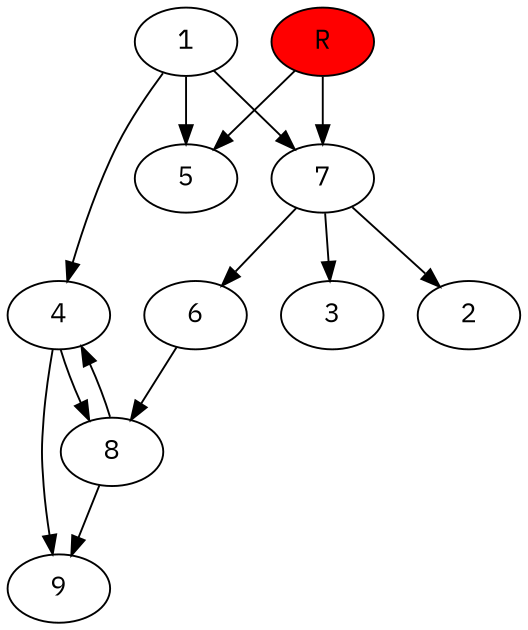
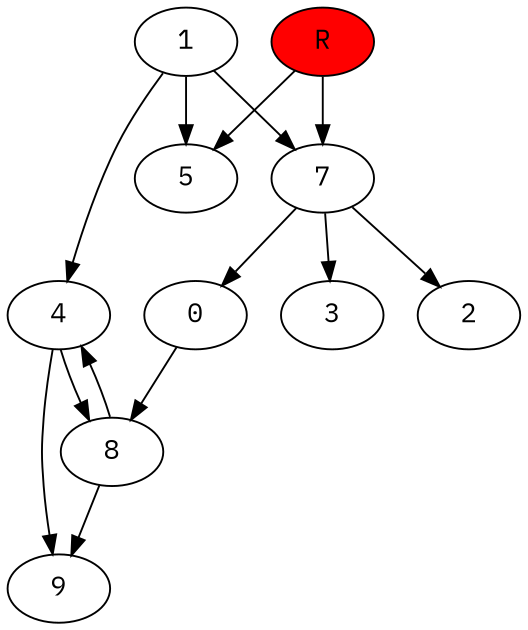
node "6": label "6" -> "0"
